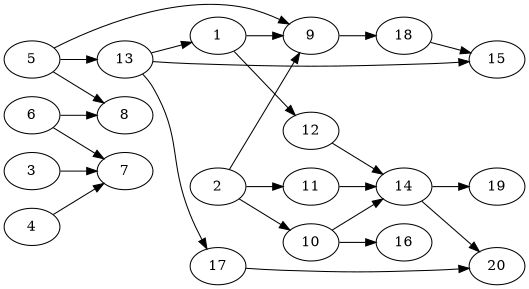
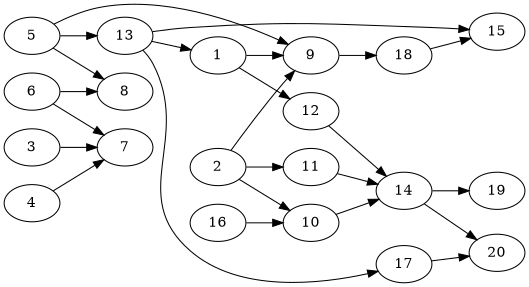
edge "10" -> "16": reversed
